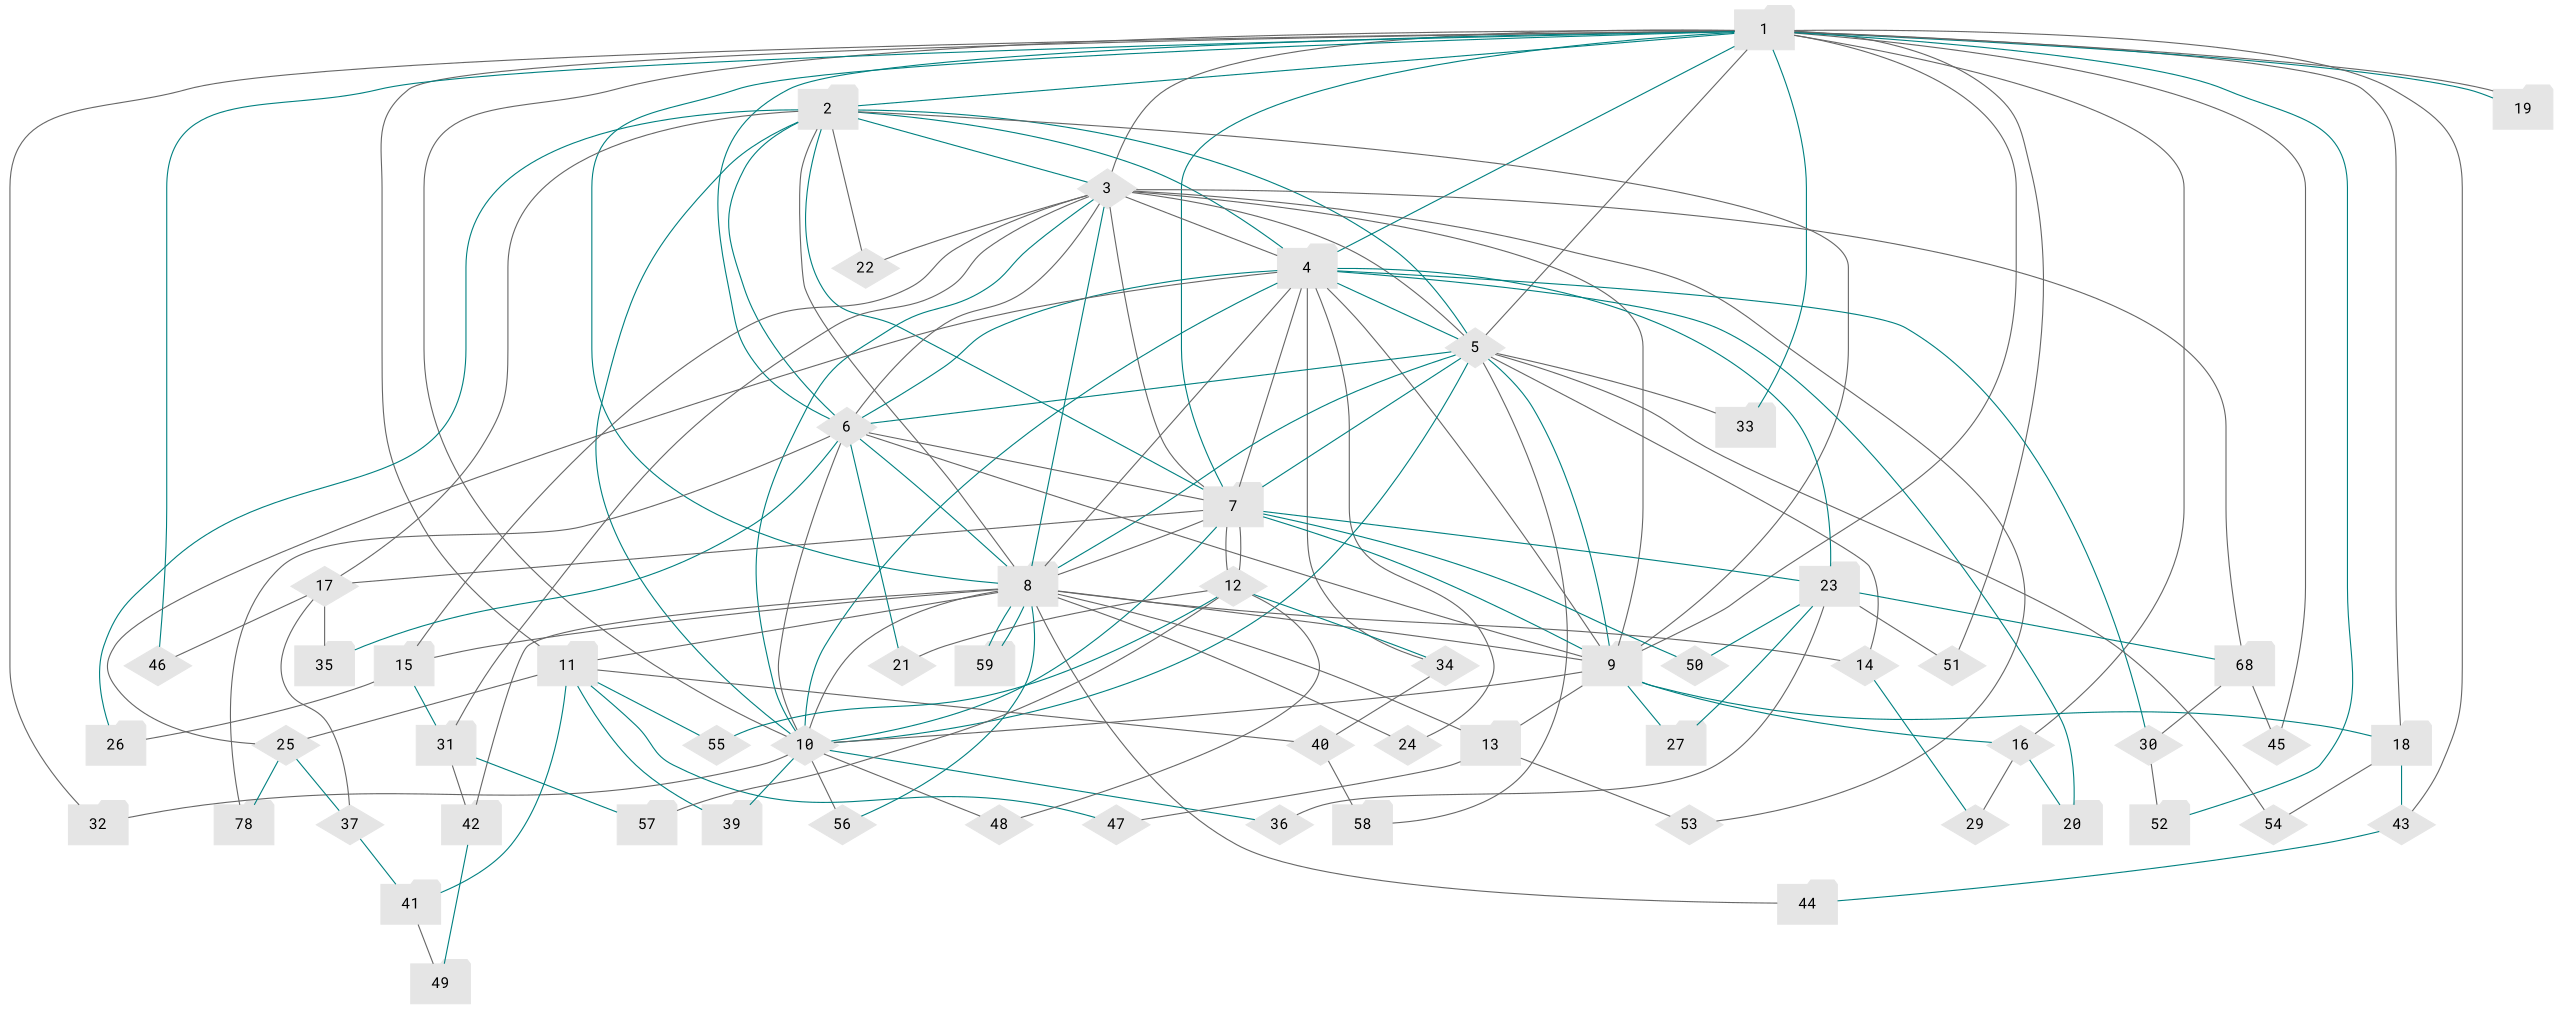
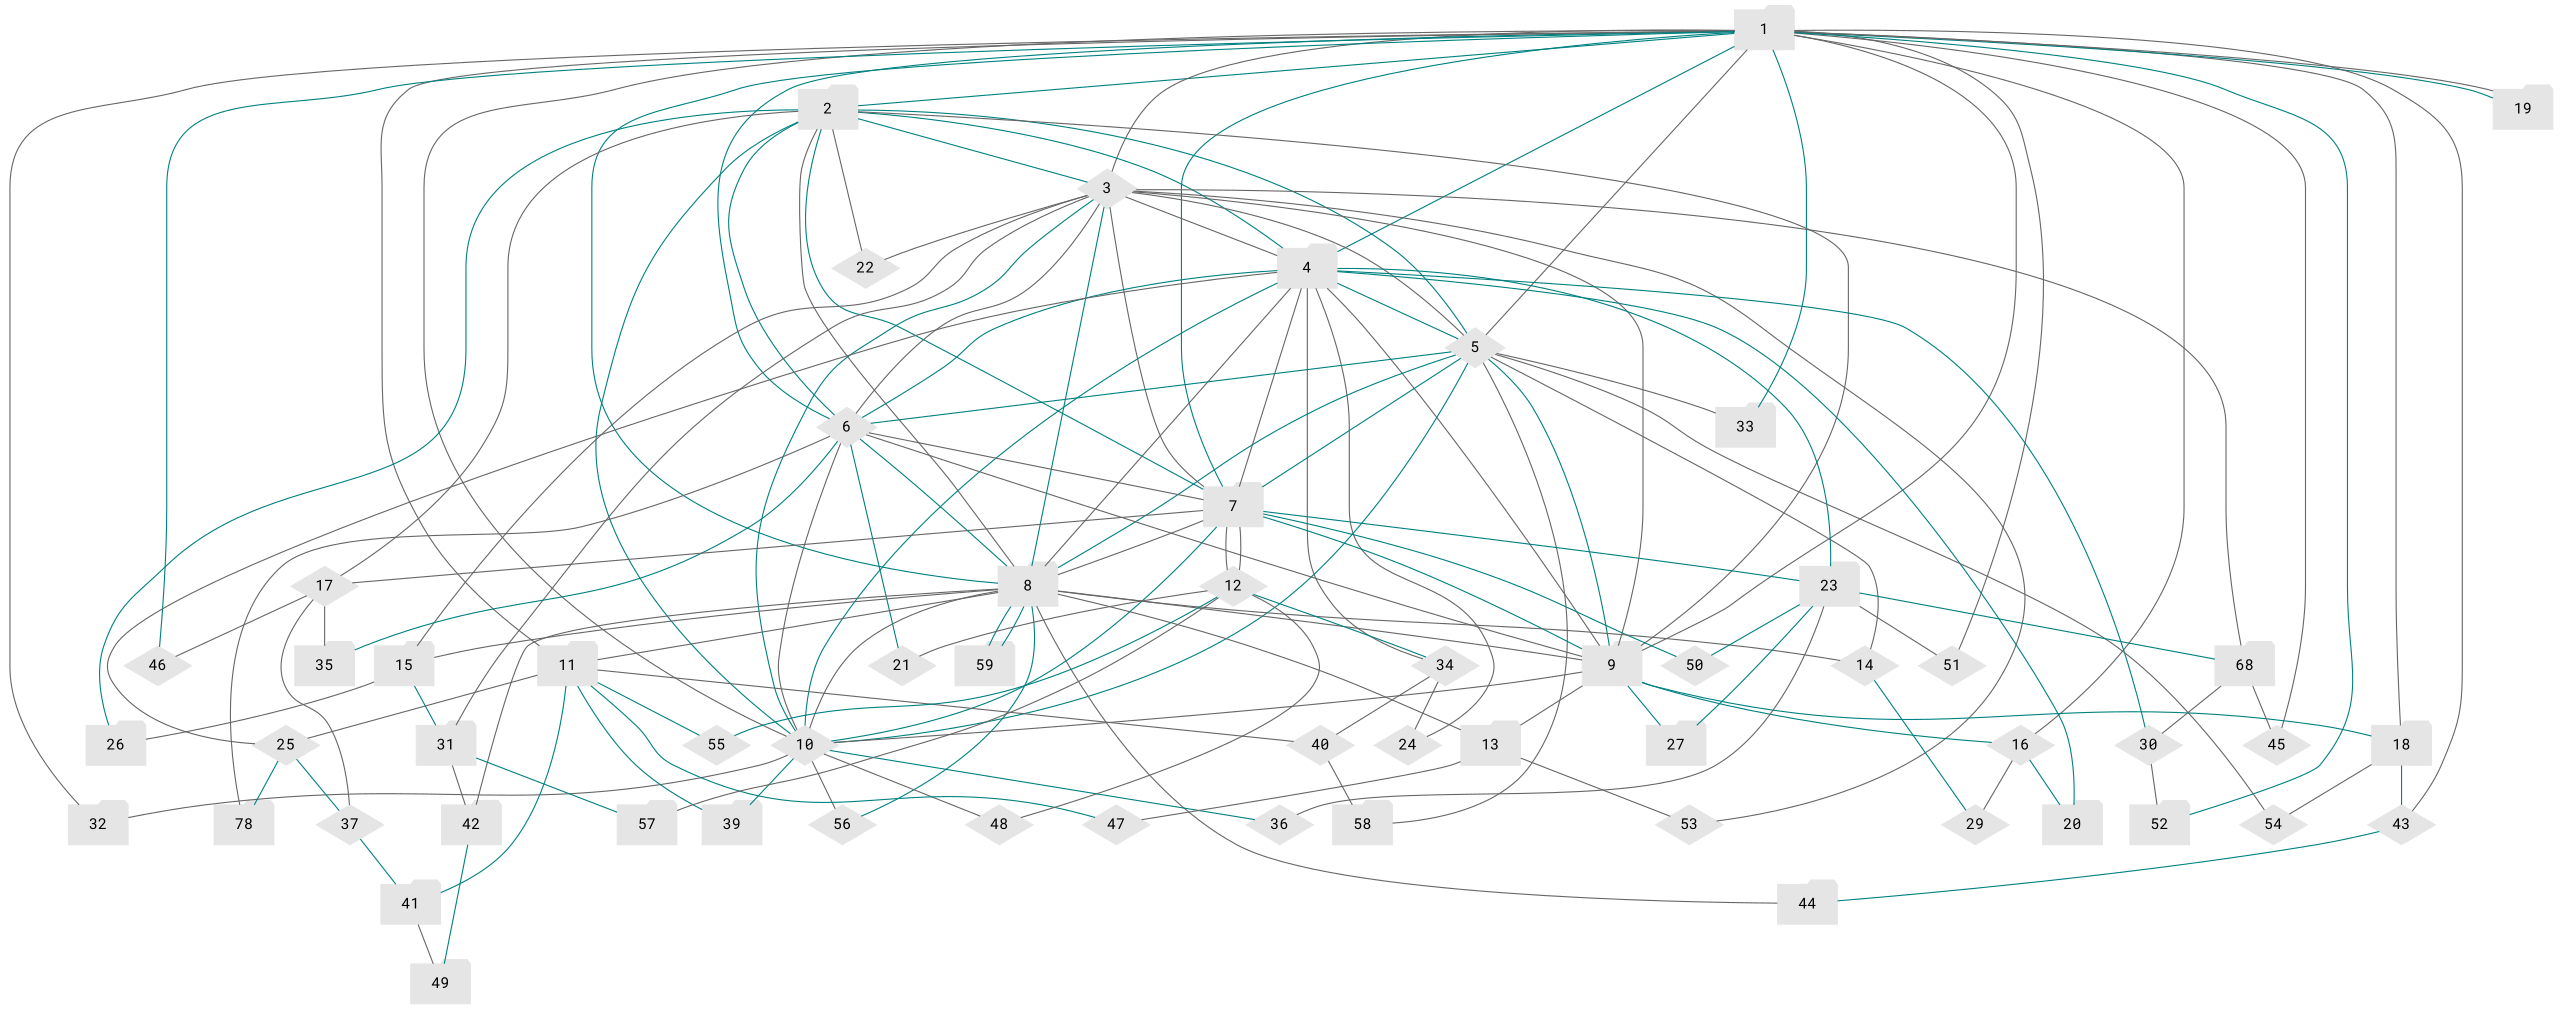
edge "8" -- "24": now "34" -- "24"
